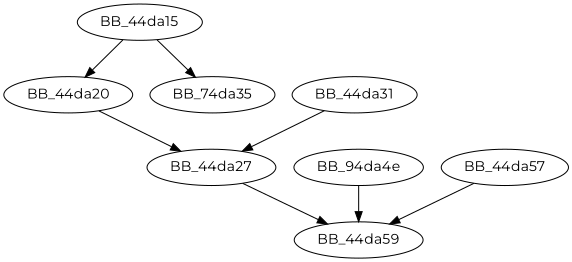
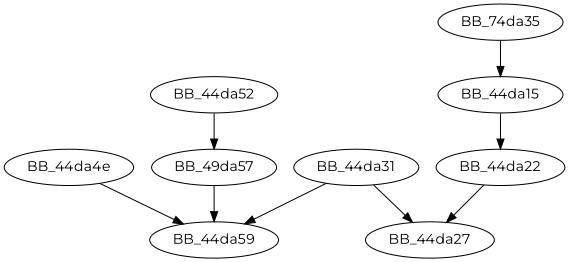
edge "BB_44da15" -> "BB_74da35": reversed
node "BB_44da20": label "BB_44da20" -> "BB_44da22"
node "BB_44da52": added
node "BB_94da4e": label "BB_94da4e" -> "BB_44da4e"
node "BB_44da57": label "BB_44da57" -> "BB_49da57"
edge "BB_44da27" -> "BB_44da59": now "BB_44da31" -> "BB_44da59"
